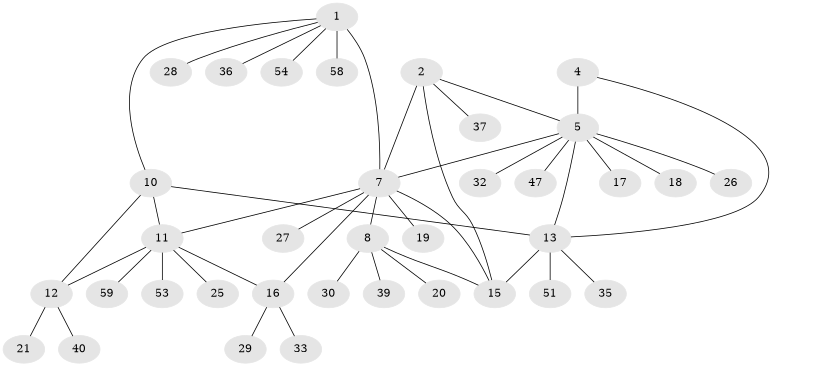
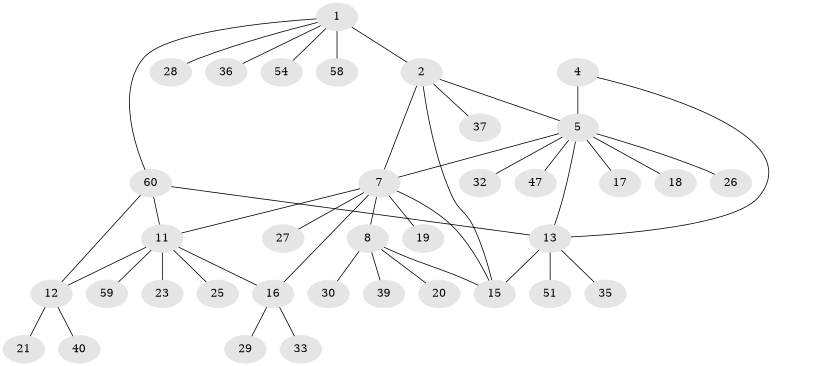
edge "1" -- "7": now "1" -- "2"
node "10": label "10" -> "60"
node "53": label "53" -> "23"
